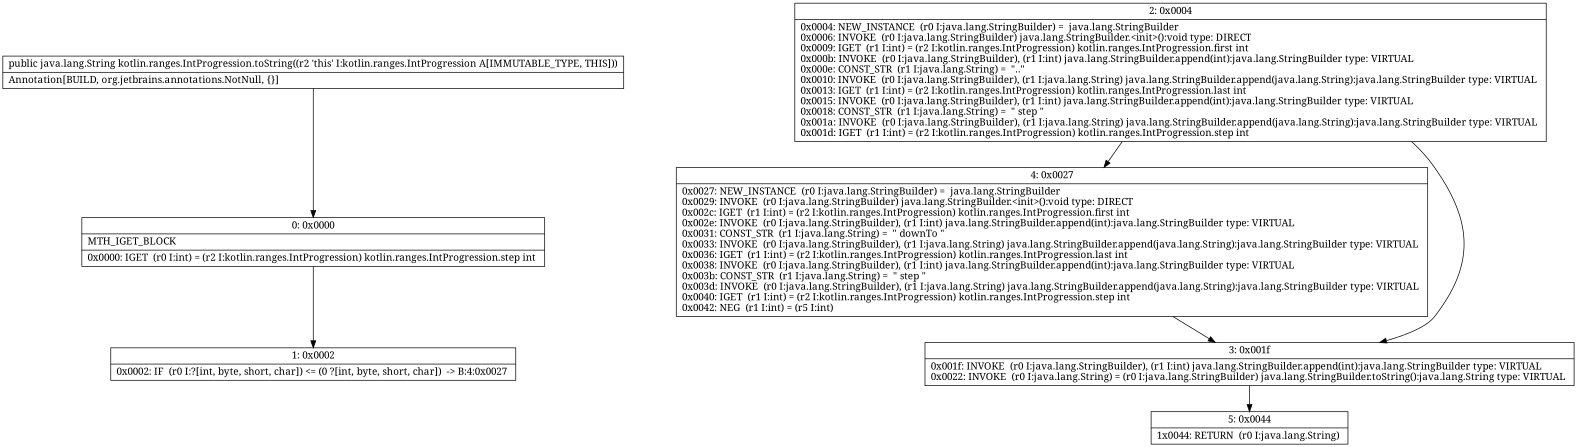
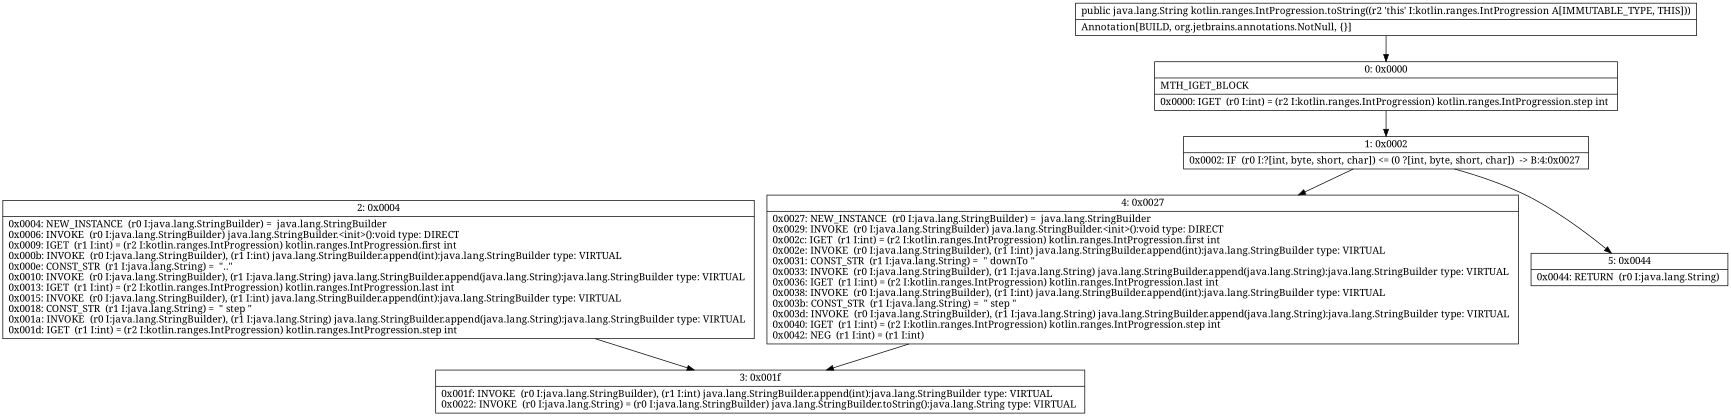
edge "2: 0x0004" -> "4: 0x0027": now "1: 0x0002" -> "4: 0x0027"
node "4: 0x0027": text "0x0042: NEG  (r1 I:int) = (r5 I:int)" -> "0x0042: NEG  (r1 I:int) = (r1 I:int)"
edge "3: 0x001f" -> "5: 0x0044": now "1: 0x0002" -> "5: 0x0044"
node "5: 0x0044": text "1x0044: RETURN  (r0 I:java.lang.String)" -> "0x0044: RETURN  (r0 I:java.lang.String)"
